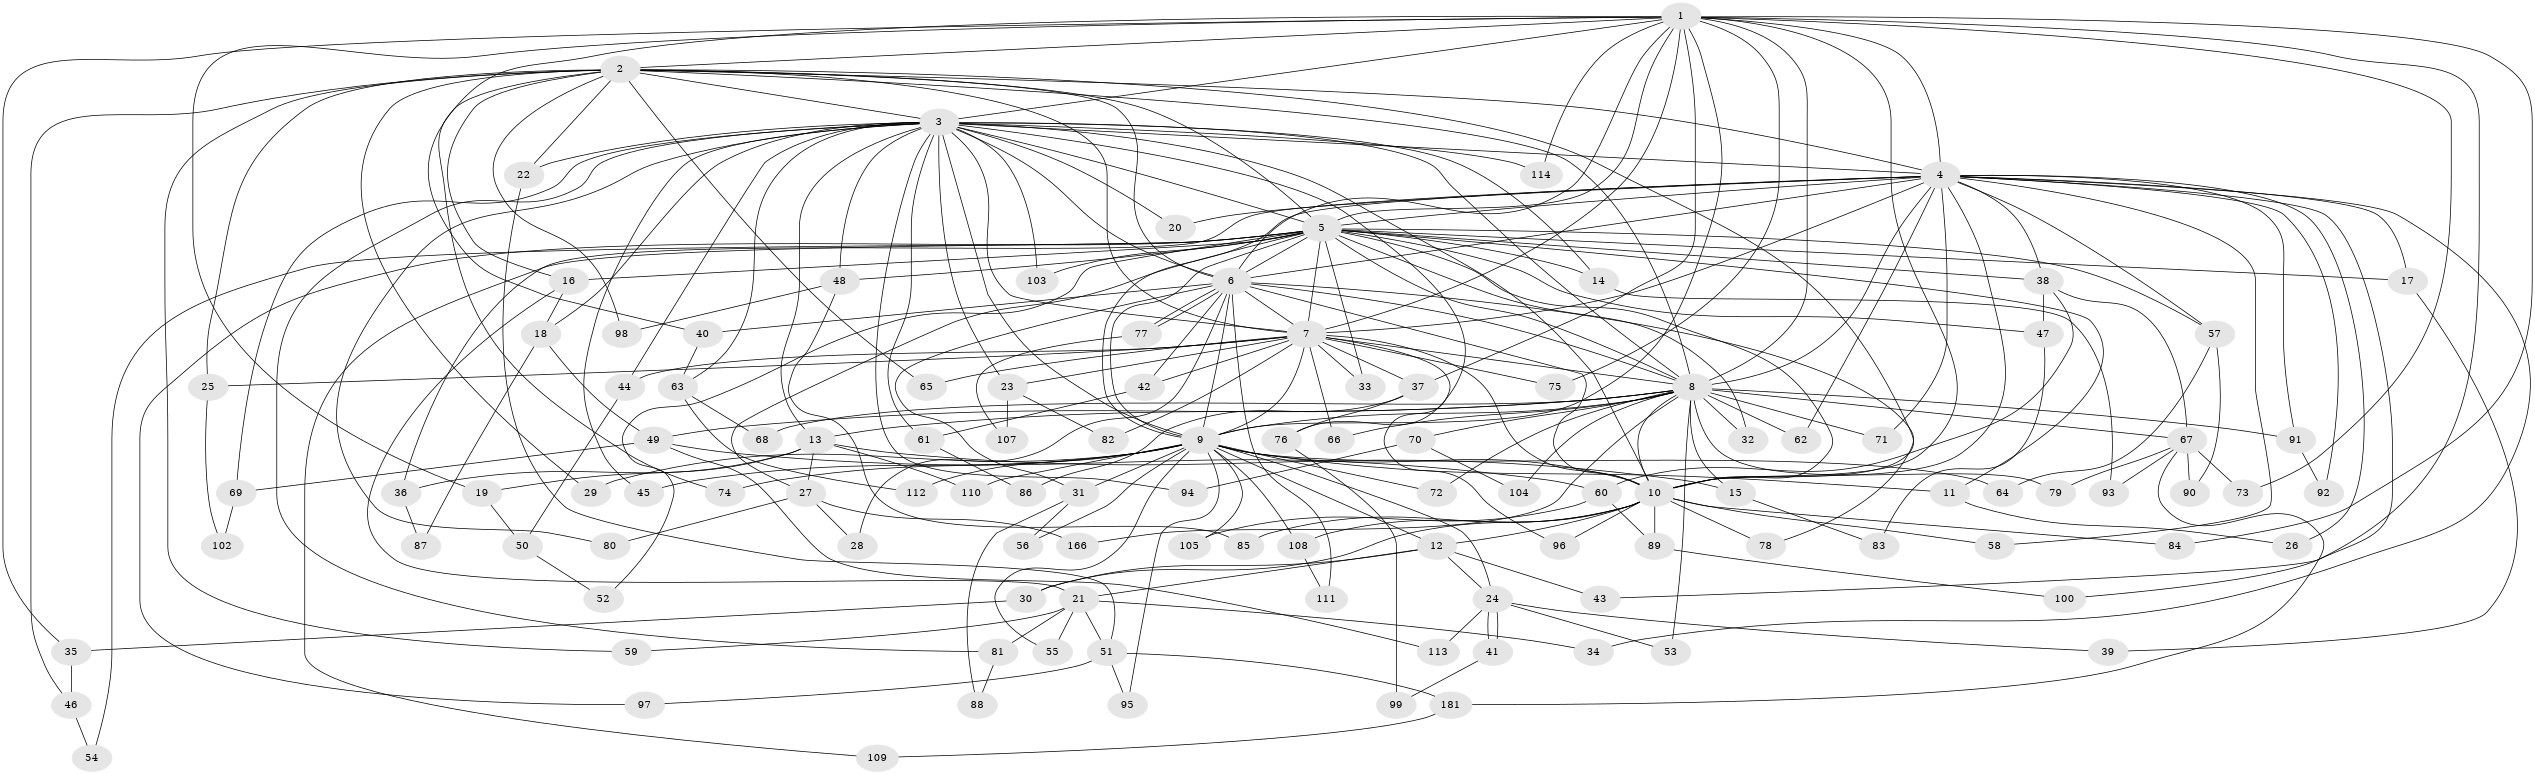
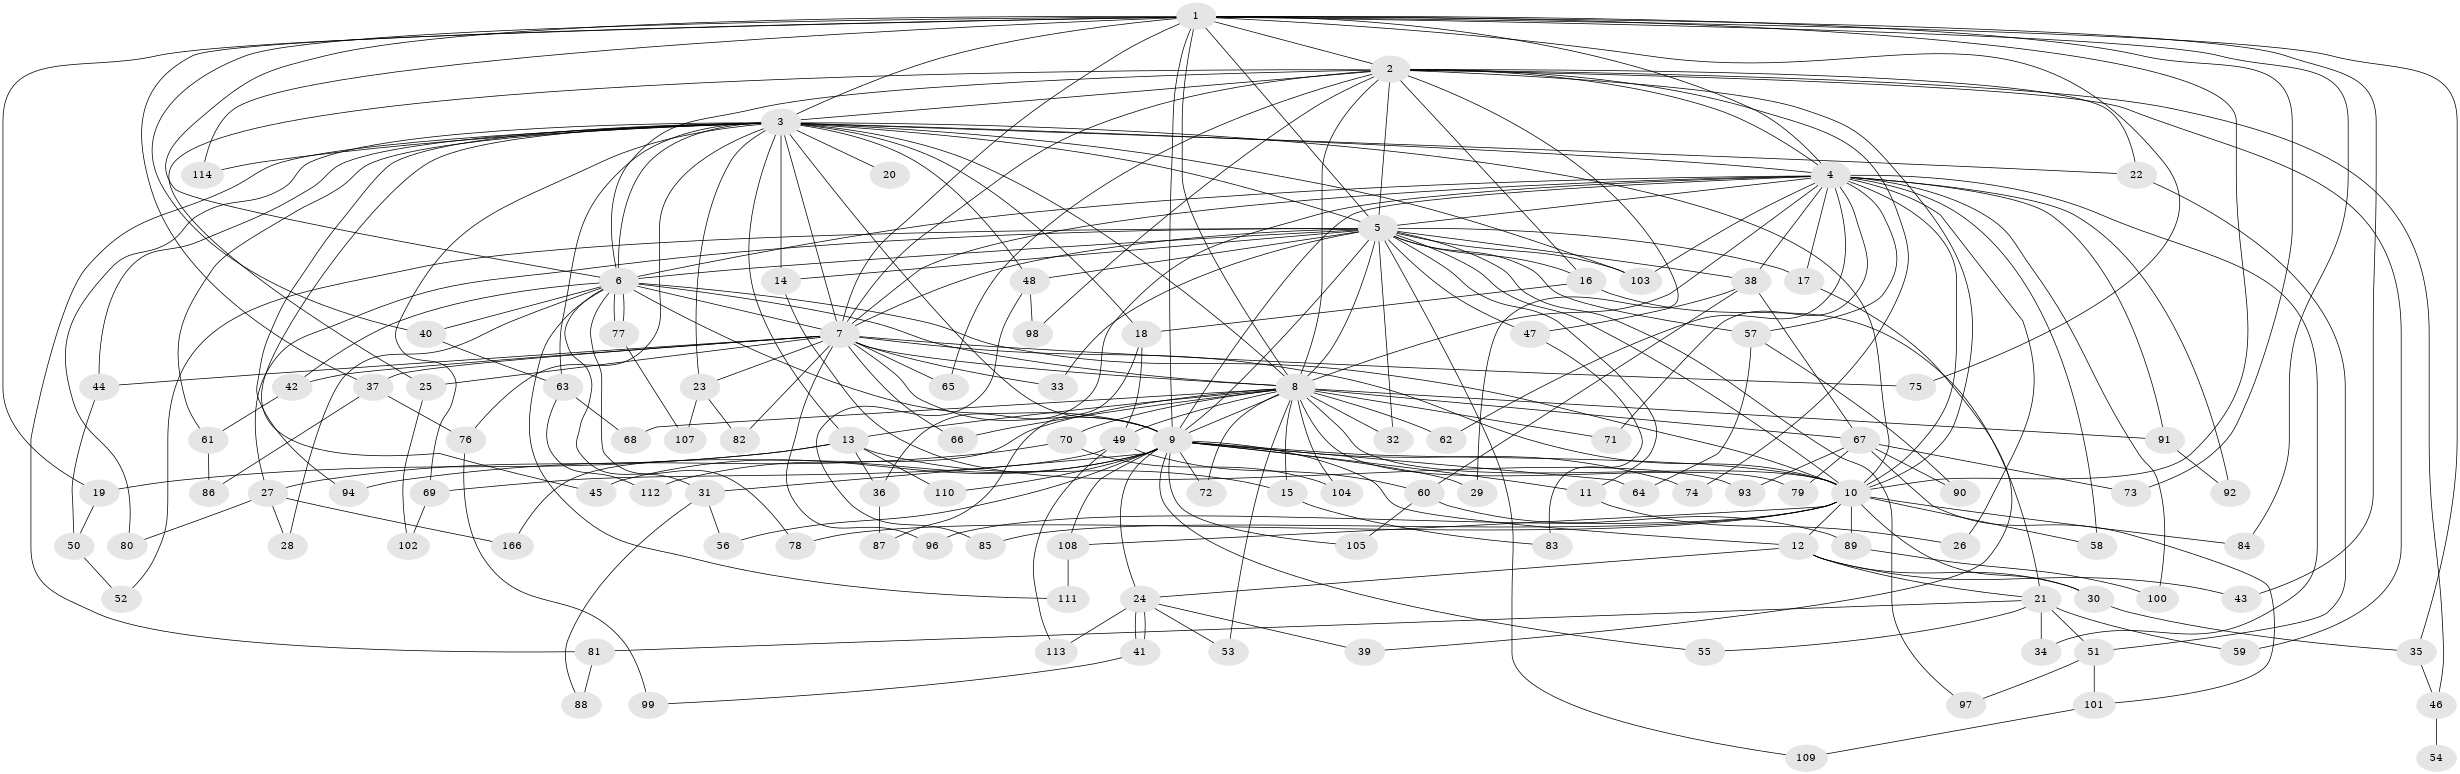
edge "4" -- "20": now "4" -- "103"
edge "5" -- "54": removed
node "95": removed
node "181": label "181" -> "101"
